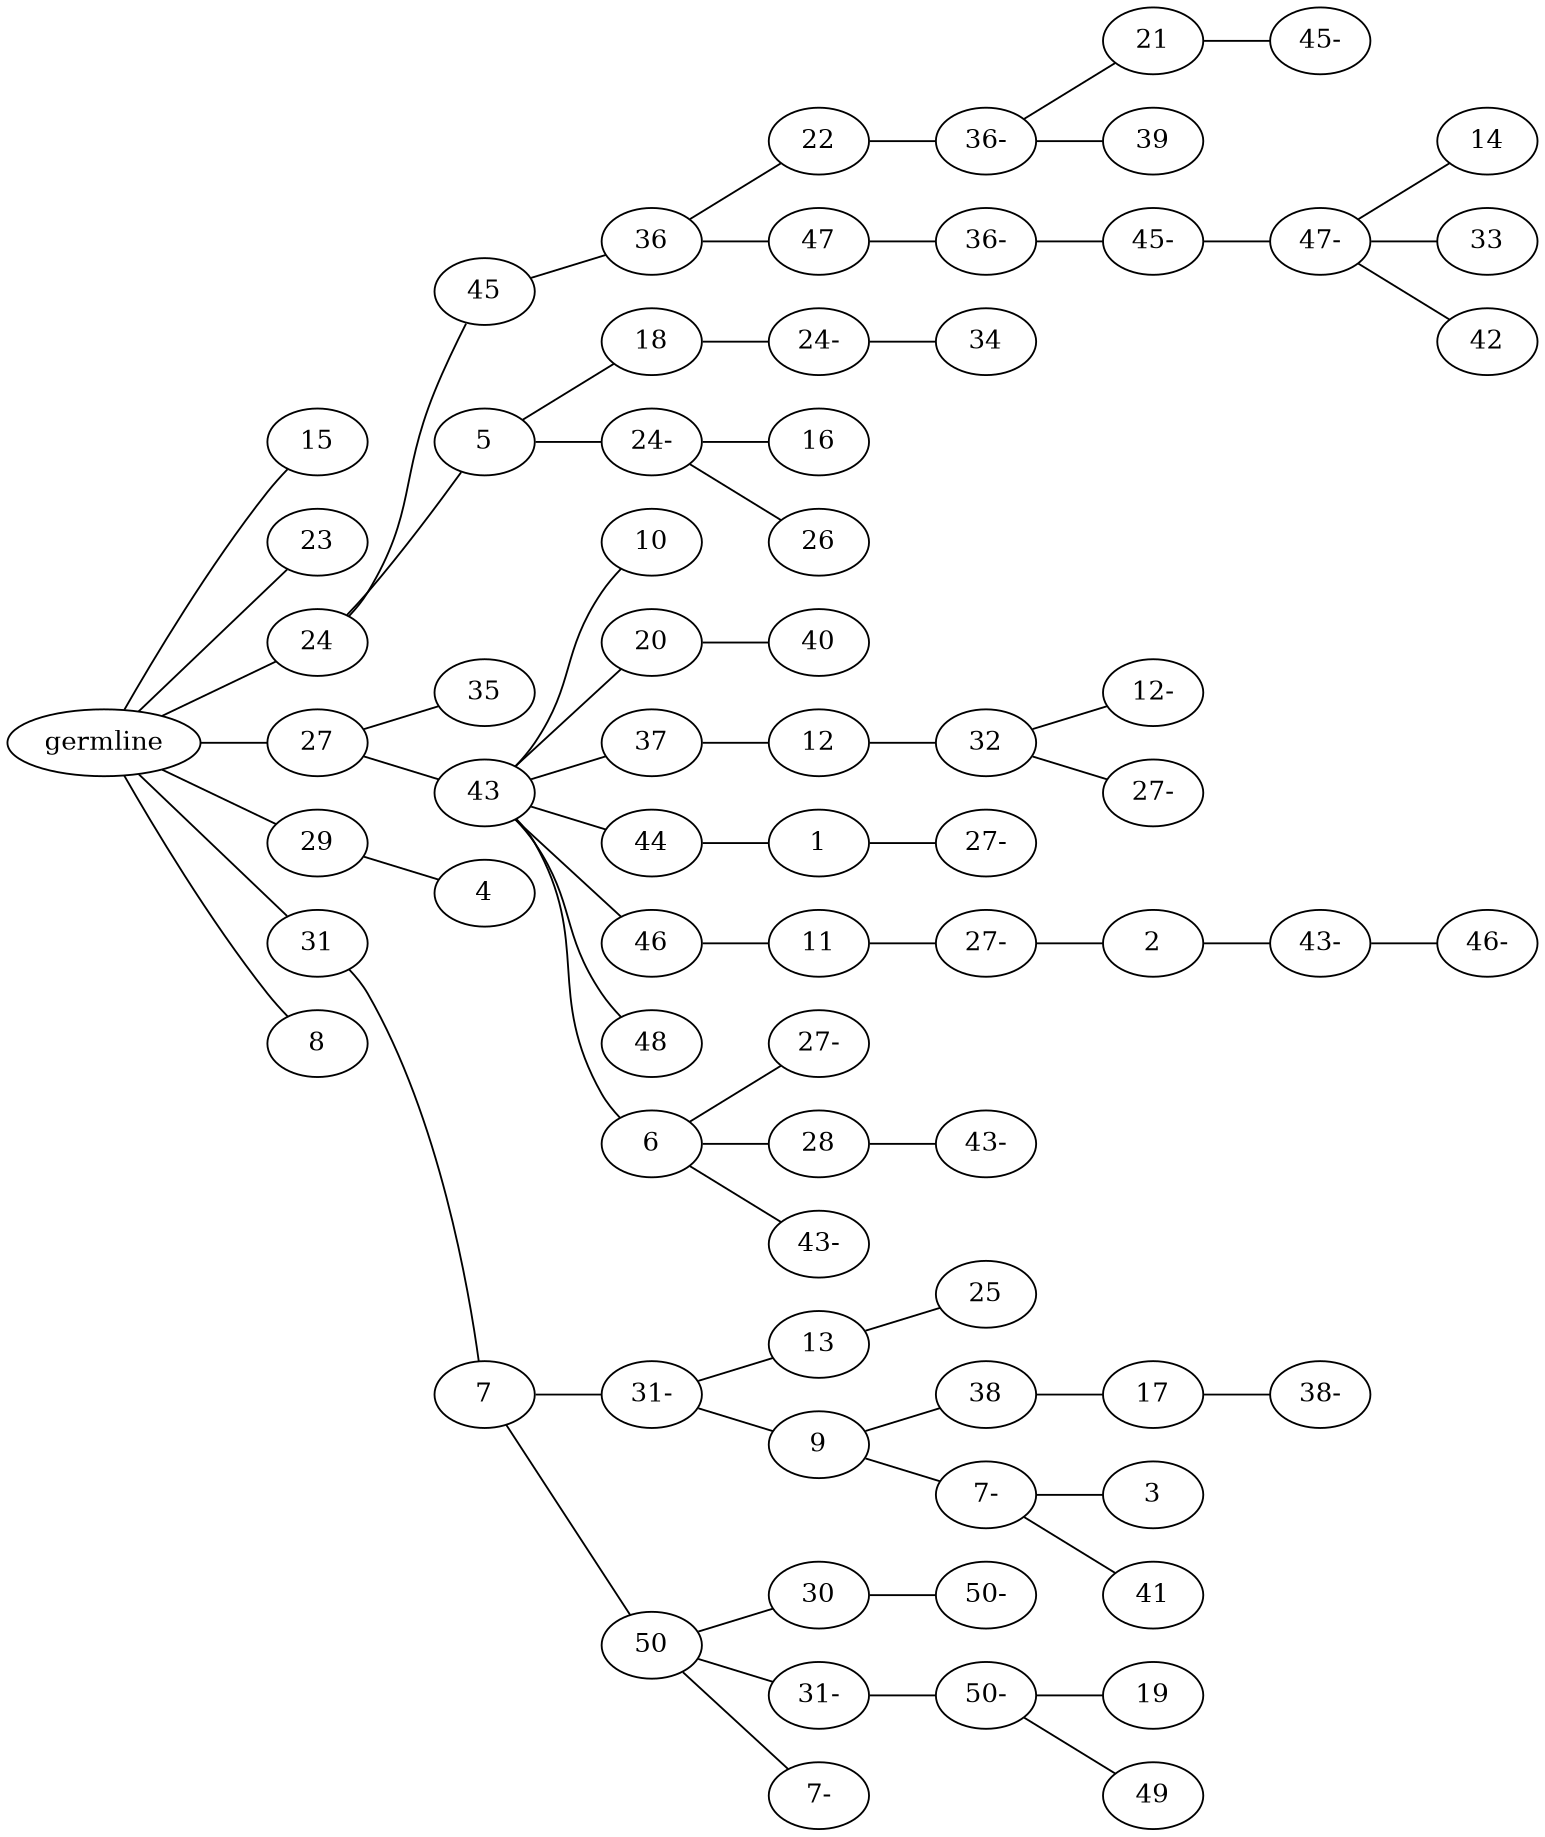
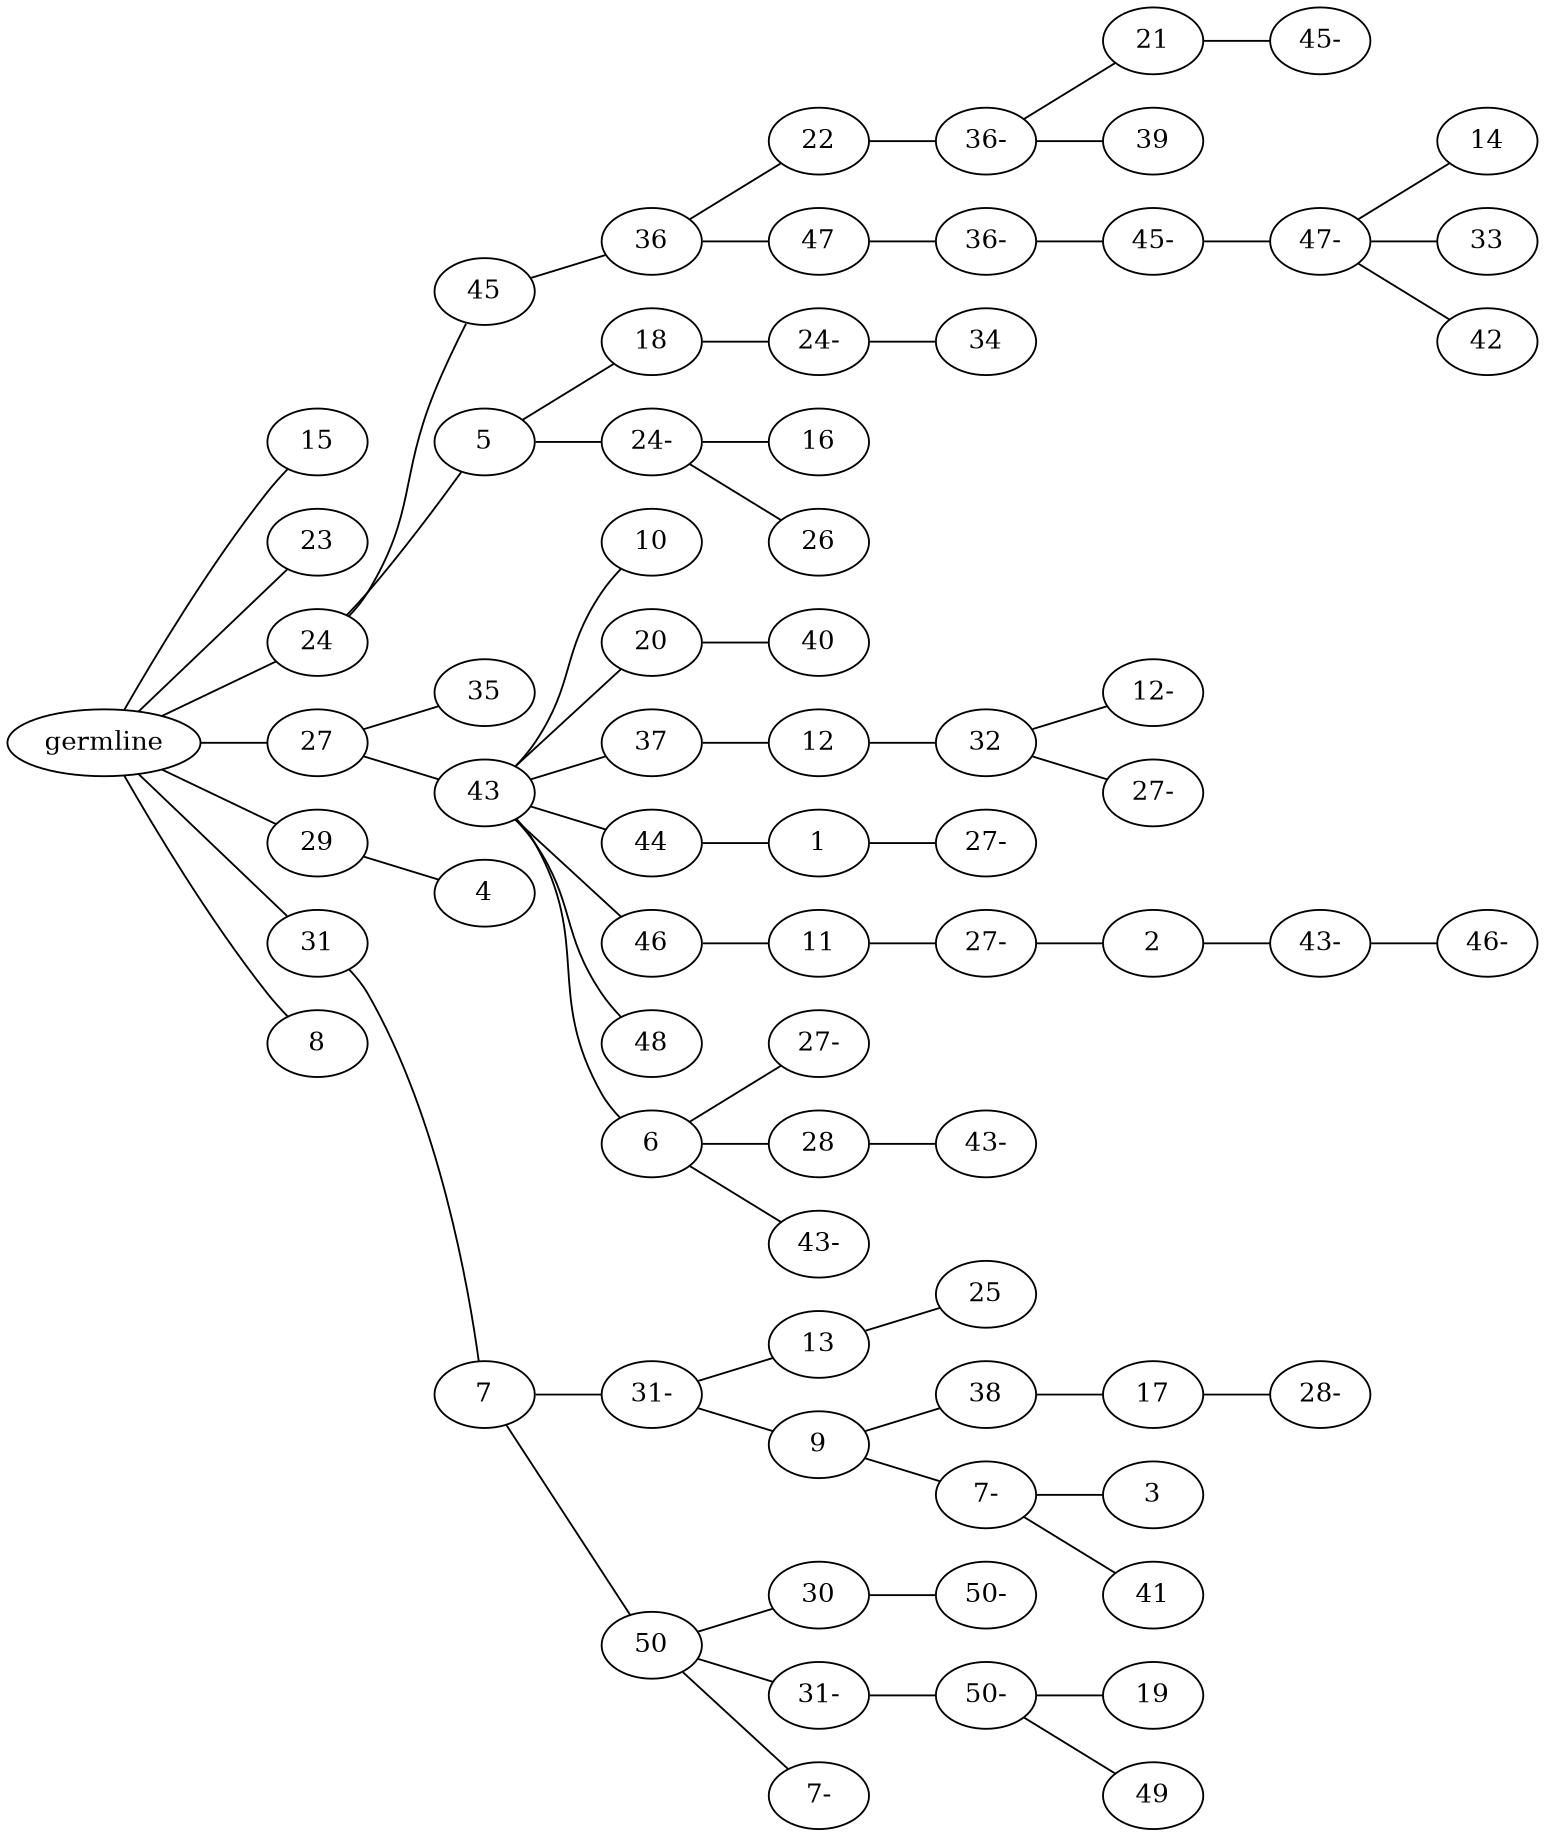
node "38-": label "38-" -> "28-"
